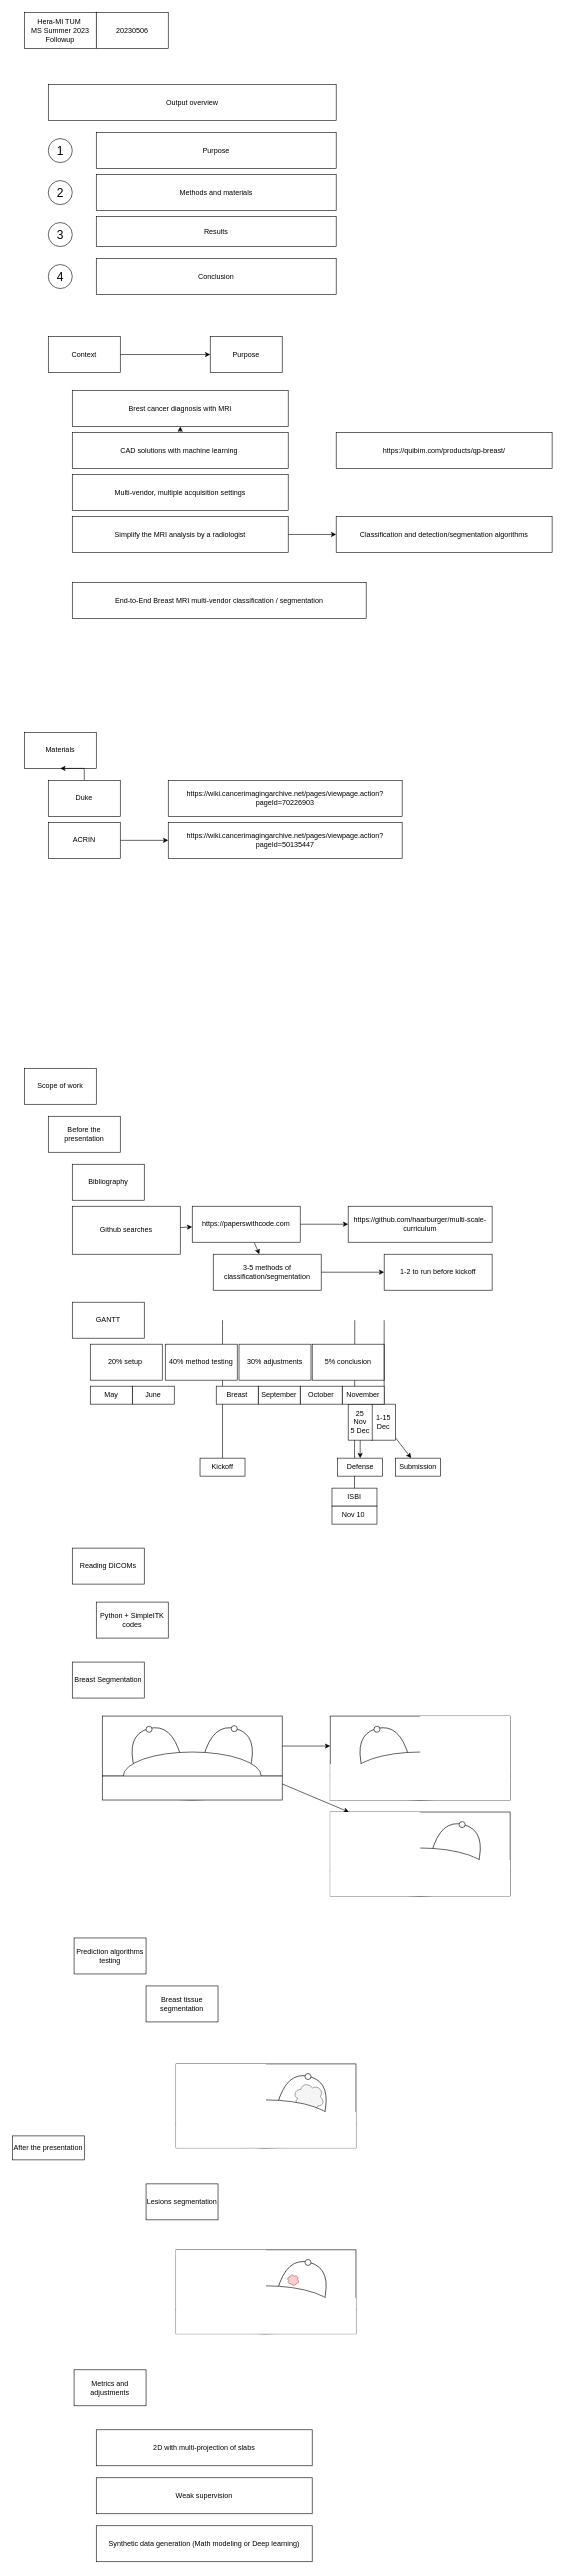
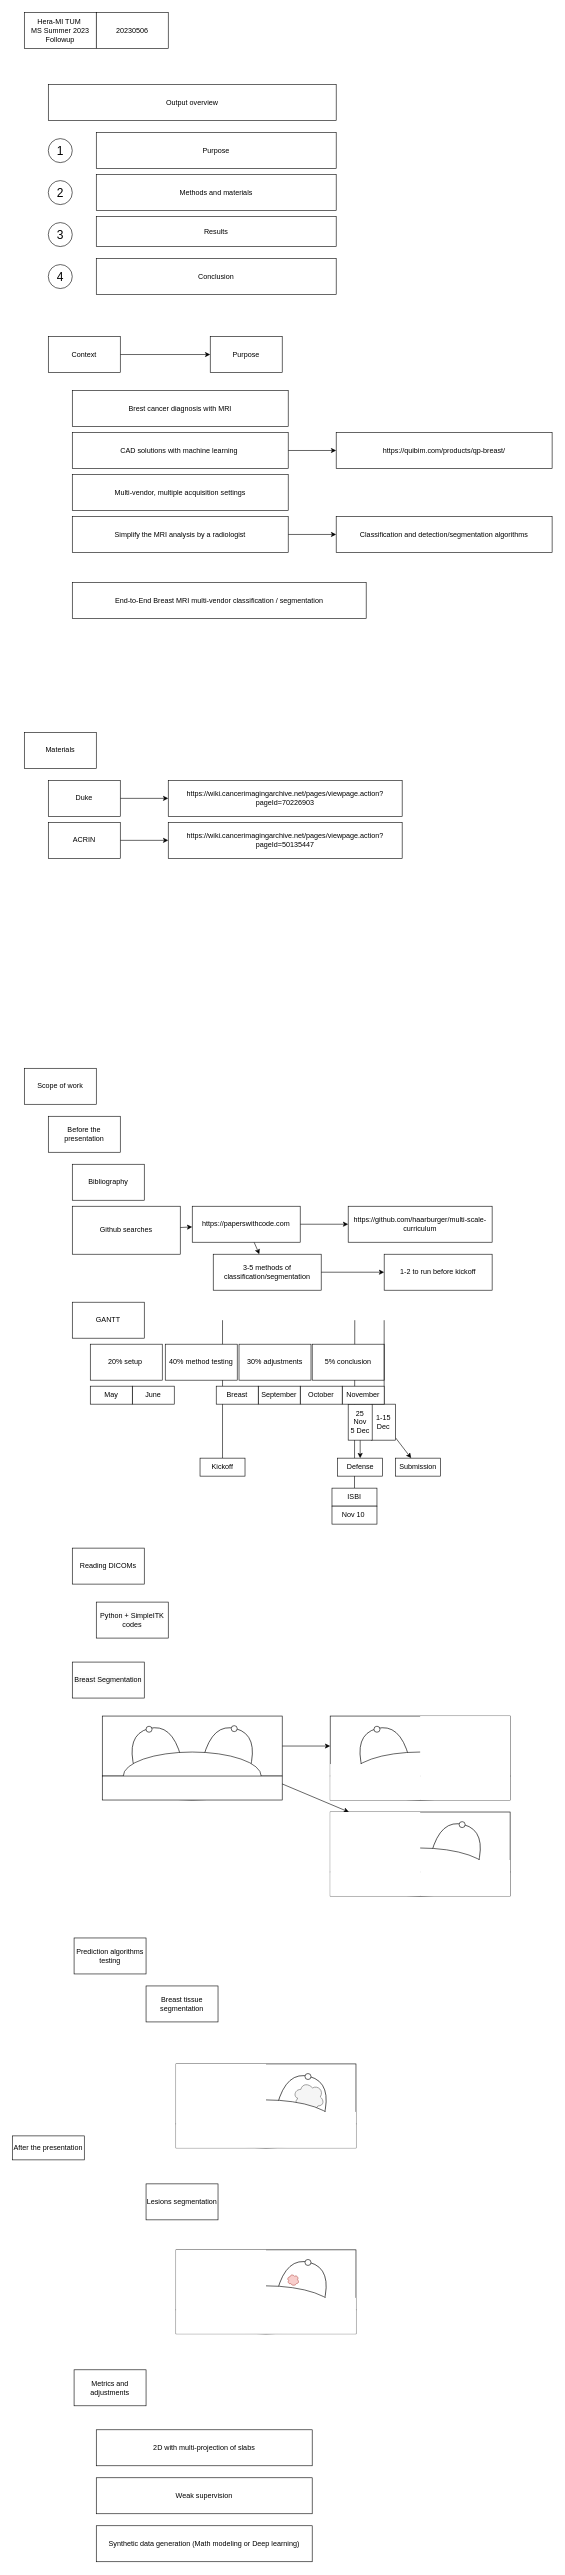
edge "CAD solutions with machine learning" -> "Brest cancer diagnosis with MRI": now "CAD solutions with machine learning" -> "https://quibim.com/products/qp-breast/"
edge "Duke" -> "Materials": now "Duke" -> "https://wiki.cancerimagingarchive.net/pages/viewpage.action?pageId=70226903"
